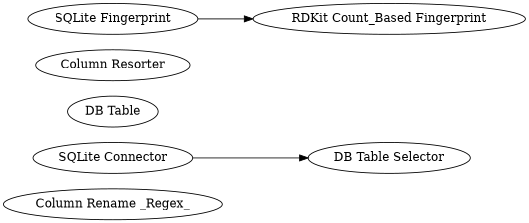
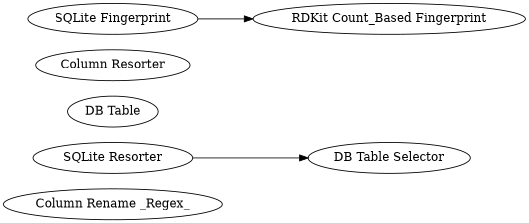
node "SQLite Connector": label "SQLite Connector" -> "SQLite Resorter"
